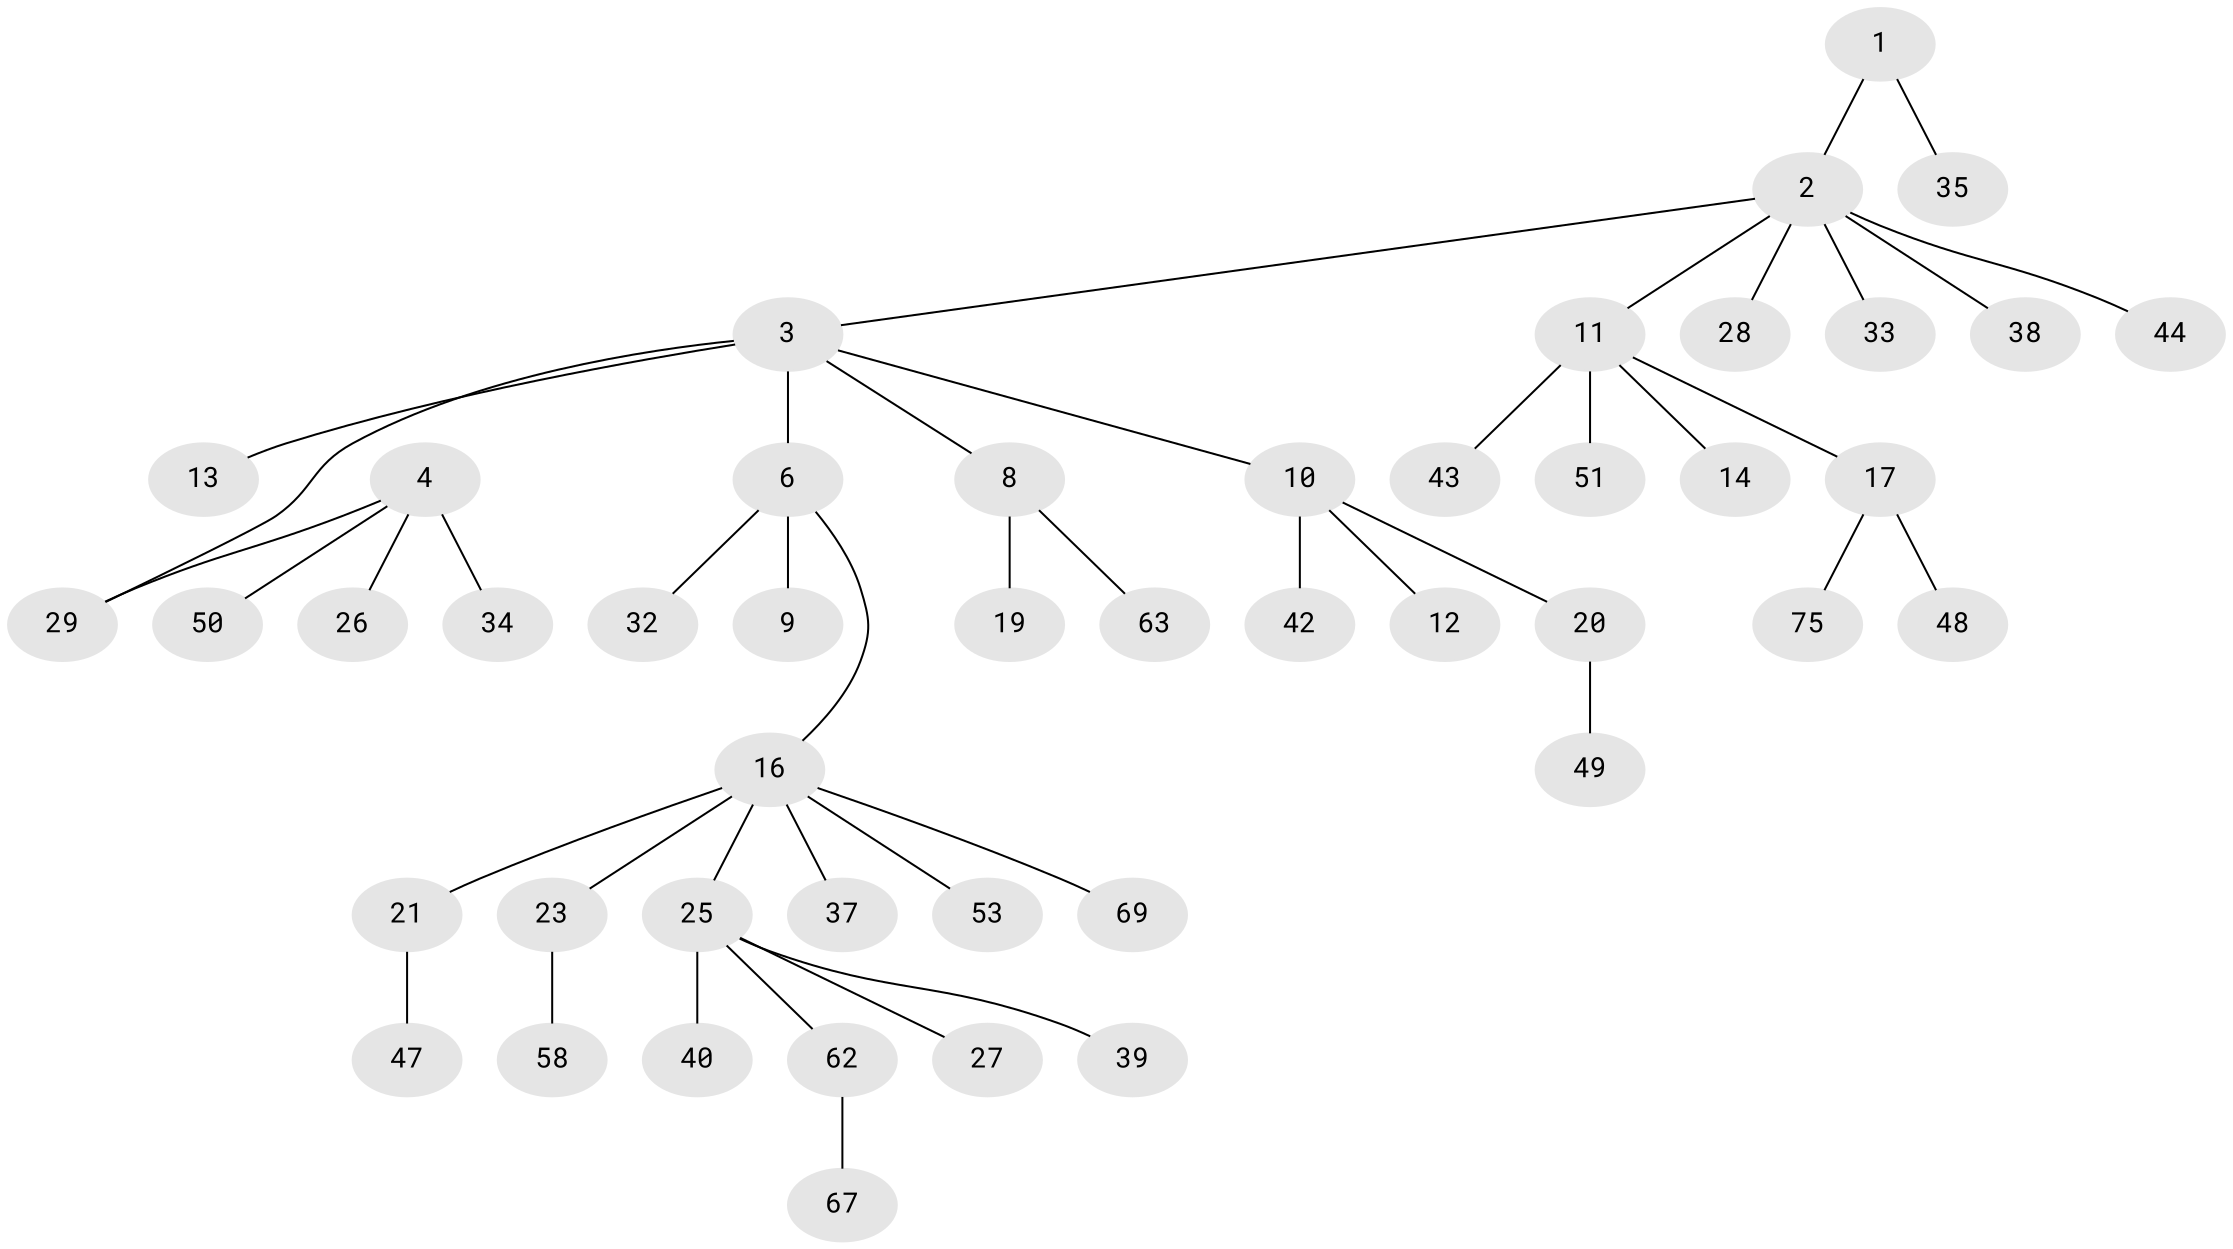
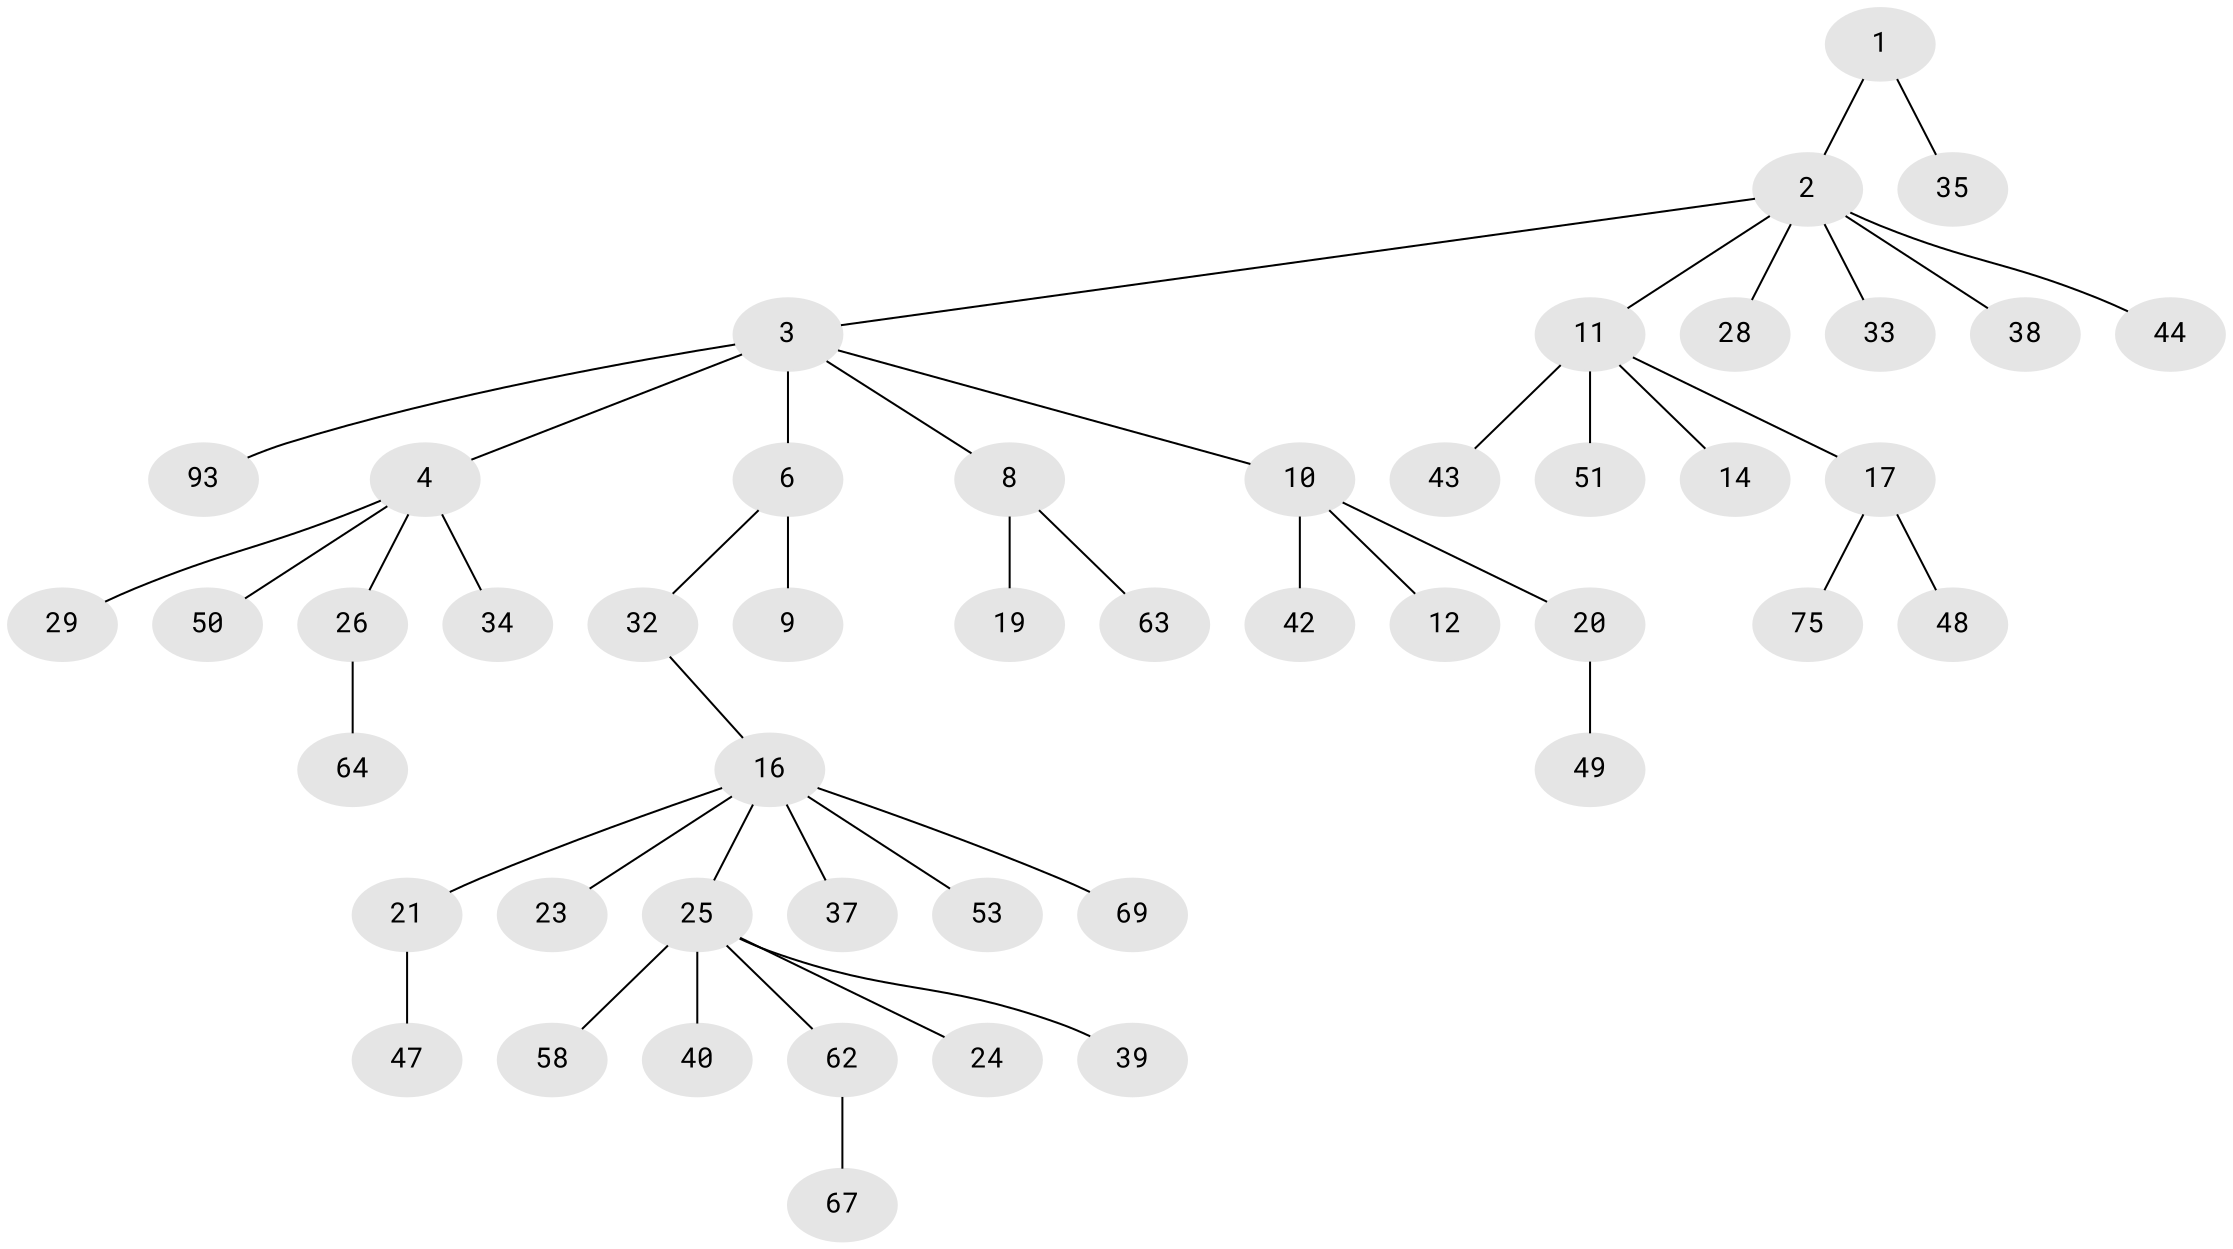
edge "3" -- "29": now "3" -- "4"
node "13": label "13" -> "93"
edge "6" -- "16": now "32" -- "16"
node "64": added
edge "23" -- "58": now "25" -- "58"
node "27": label "27" -> "24"
